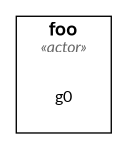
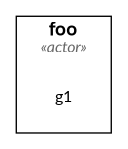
node "g0": label "g0" -> "g1"
